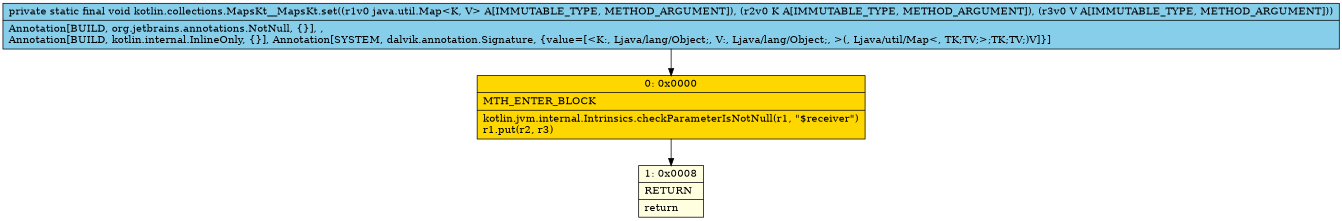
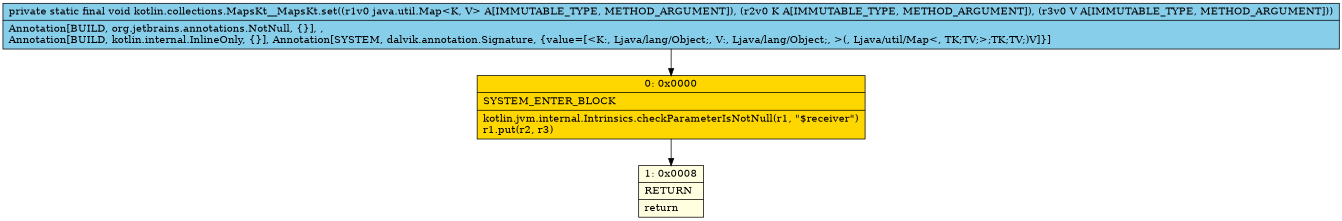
node "0: 0x0000": text "MTH_ENTER_BLOCK" -> "SYSTEM_ENTER_BLOCK"
